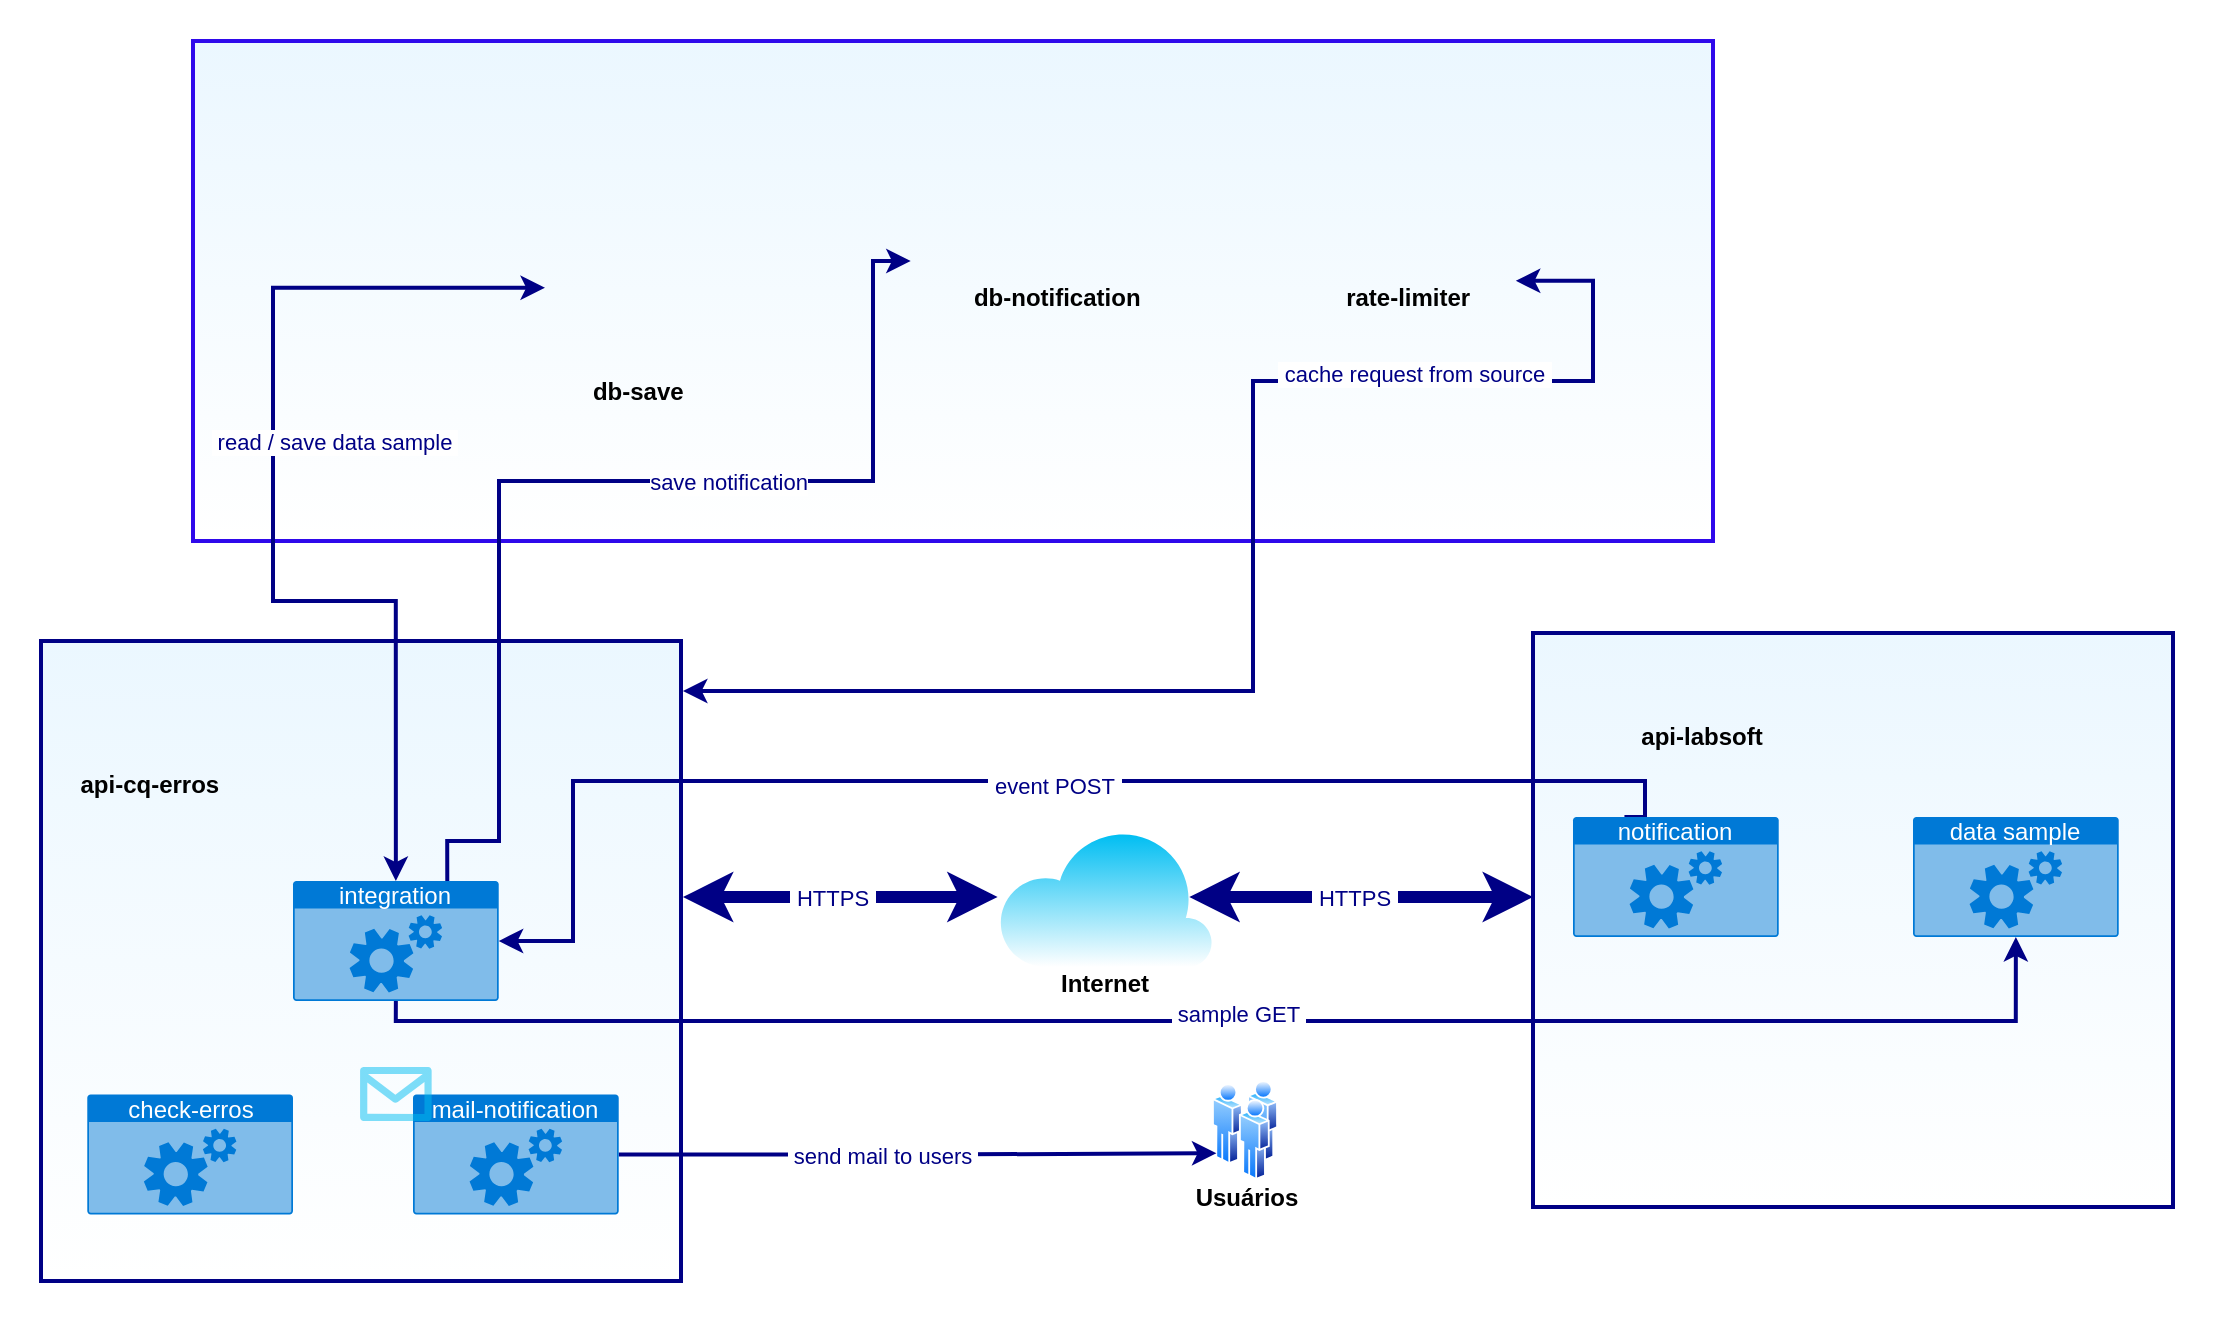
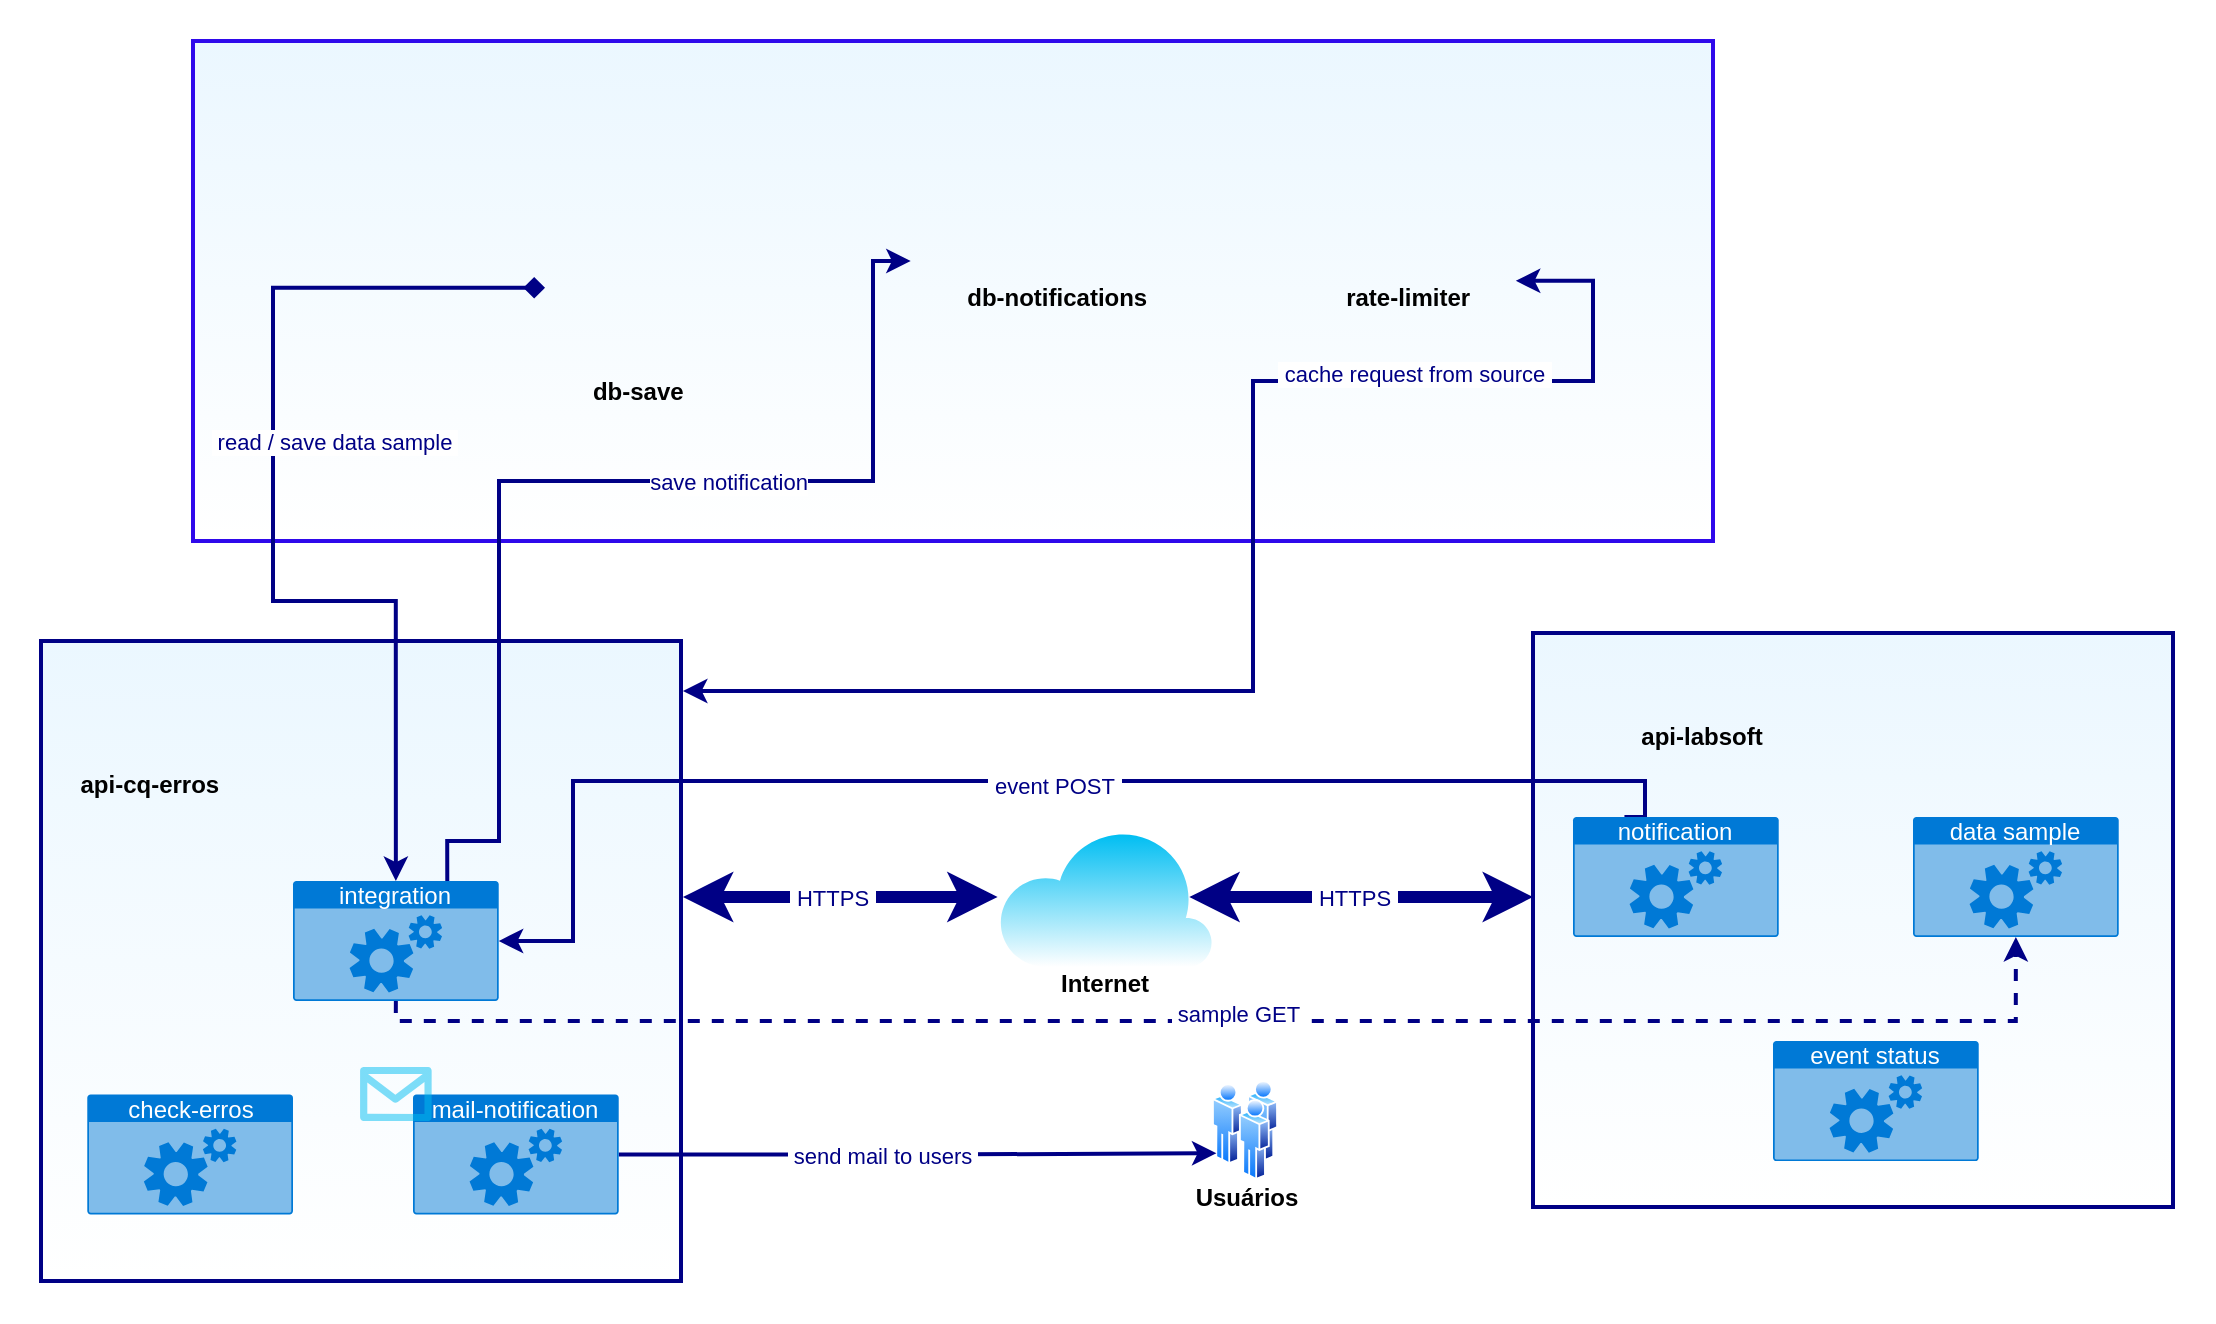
edge "db-save" -- "integration": arrowhead classic -> diamond
node "db-notification": label "db-notification" -> "db-notifications"
edge "integration" -> "data sample": style solid -> dashed
node "event status": added
